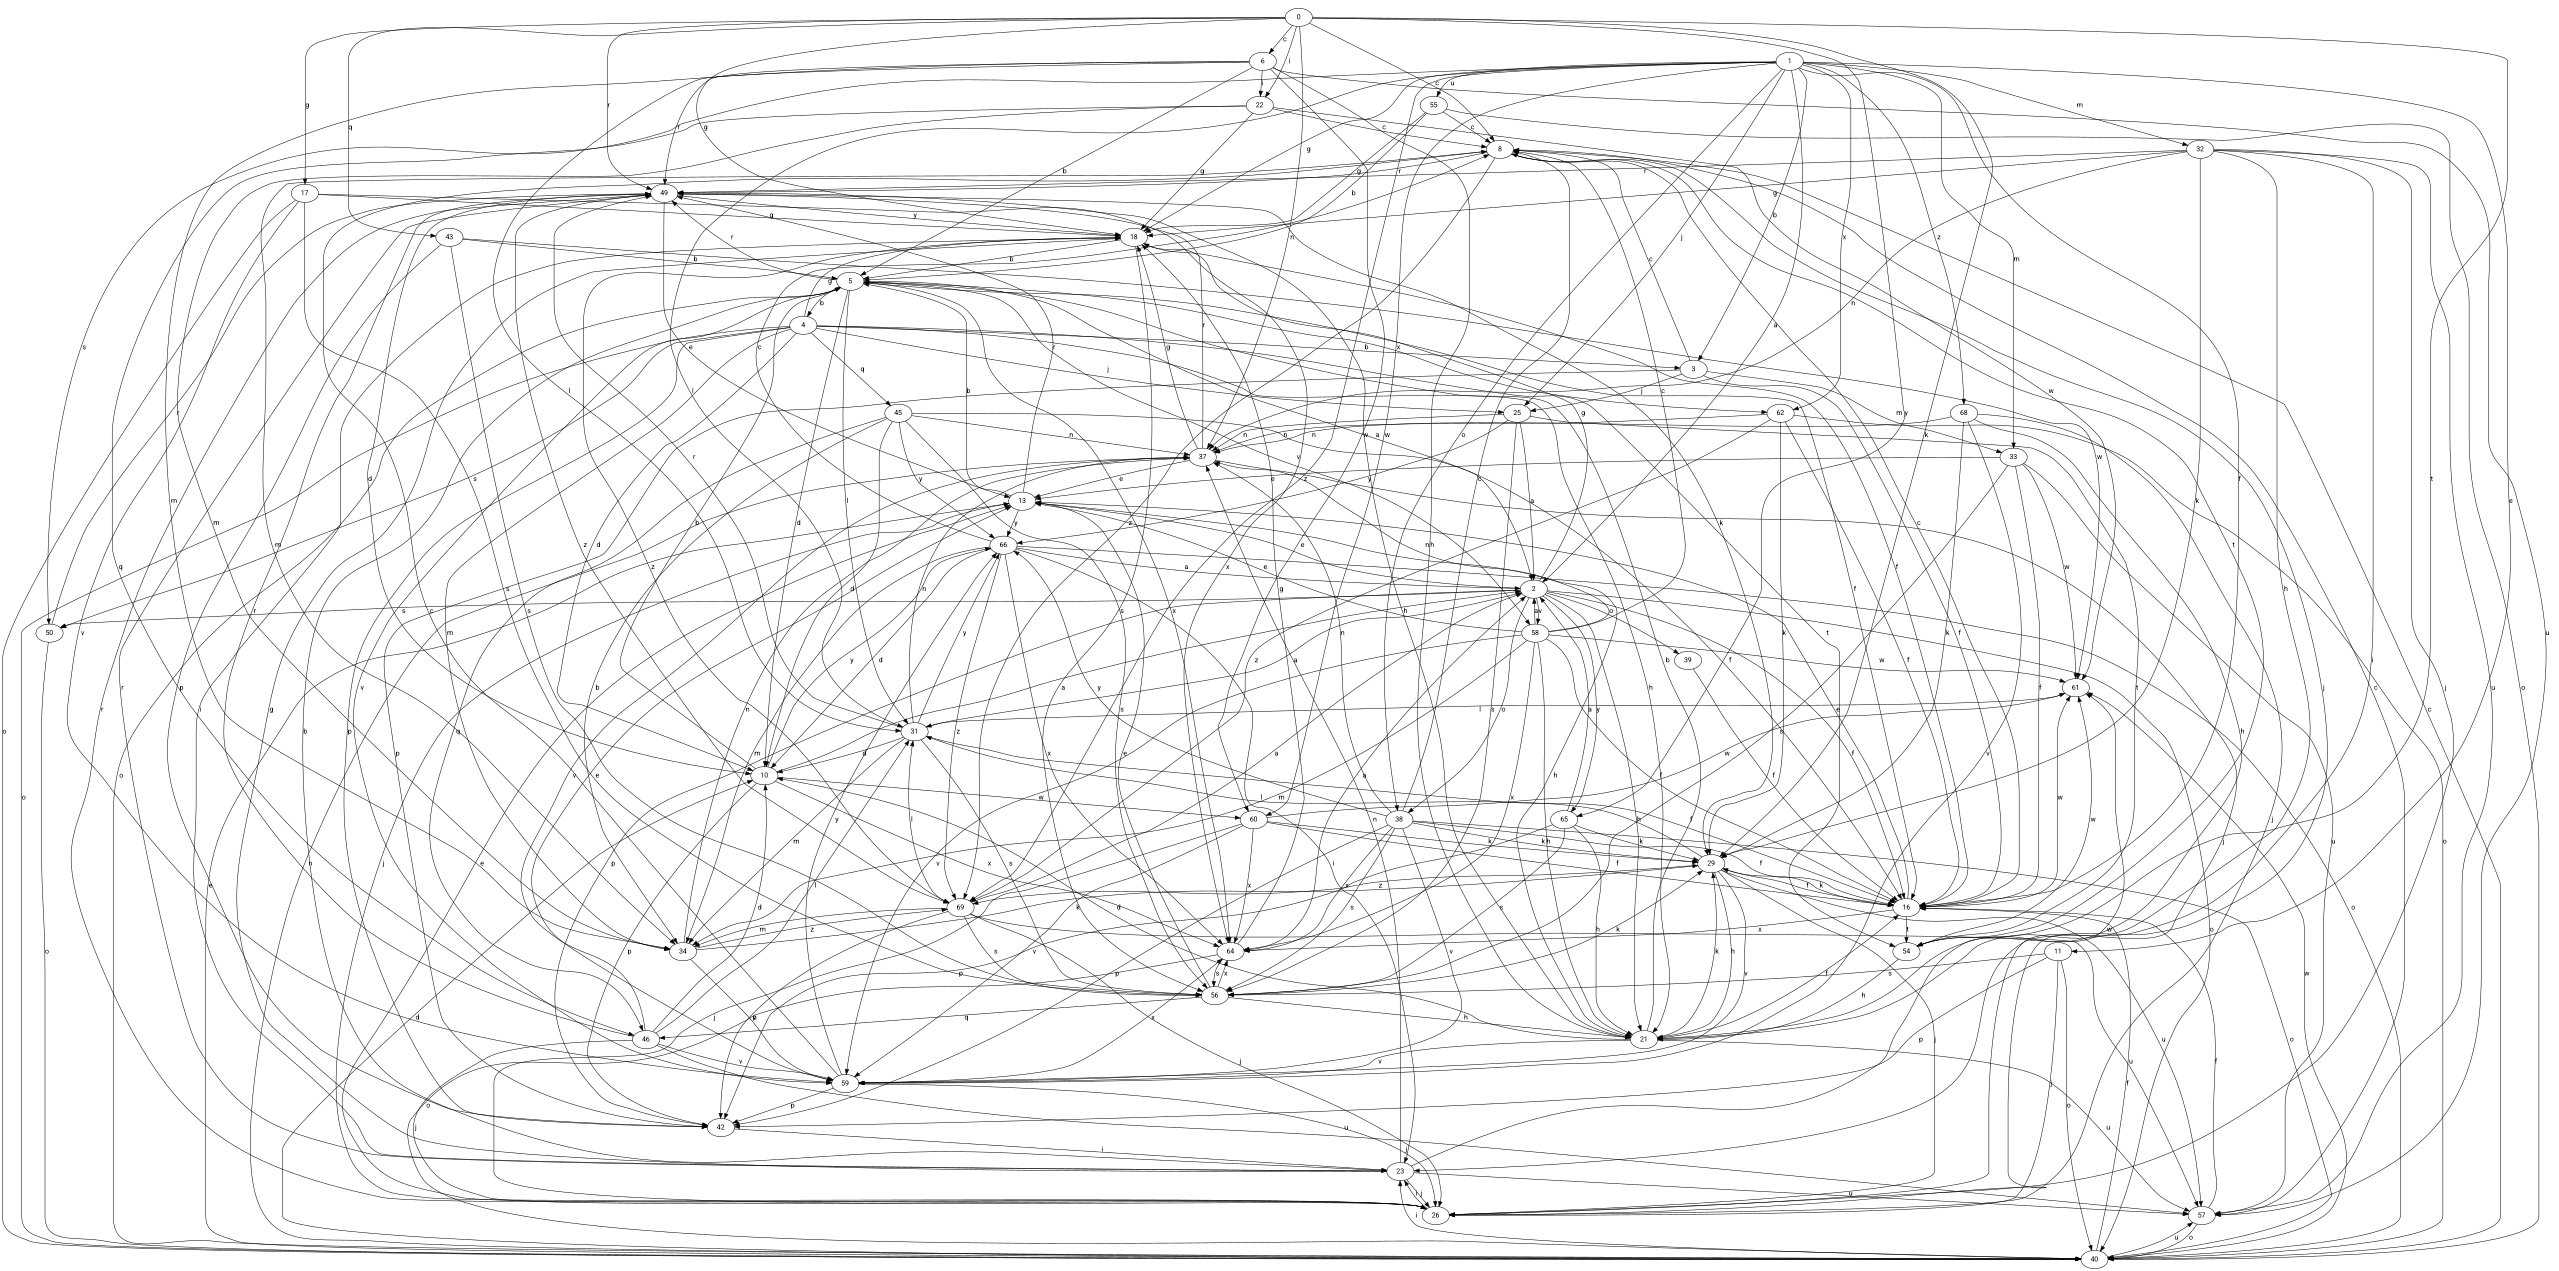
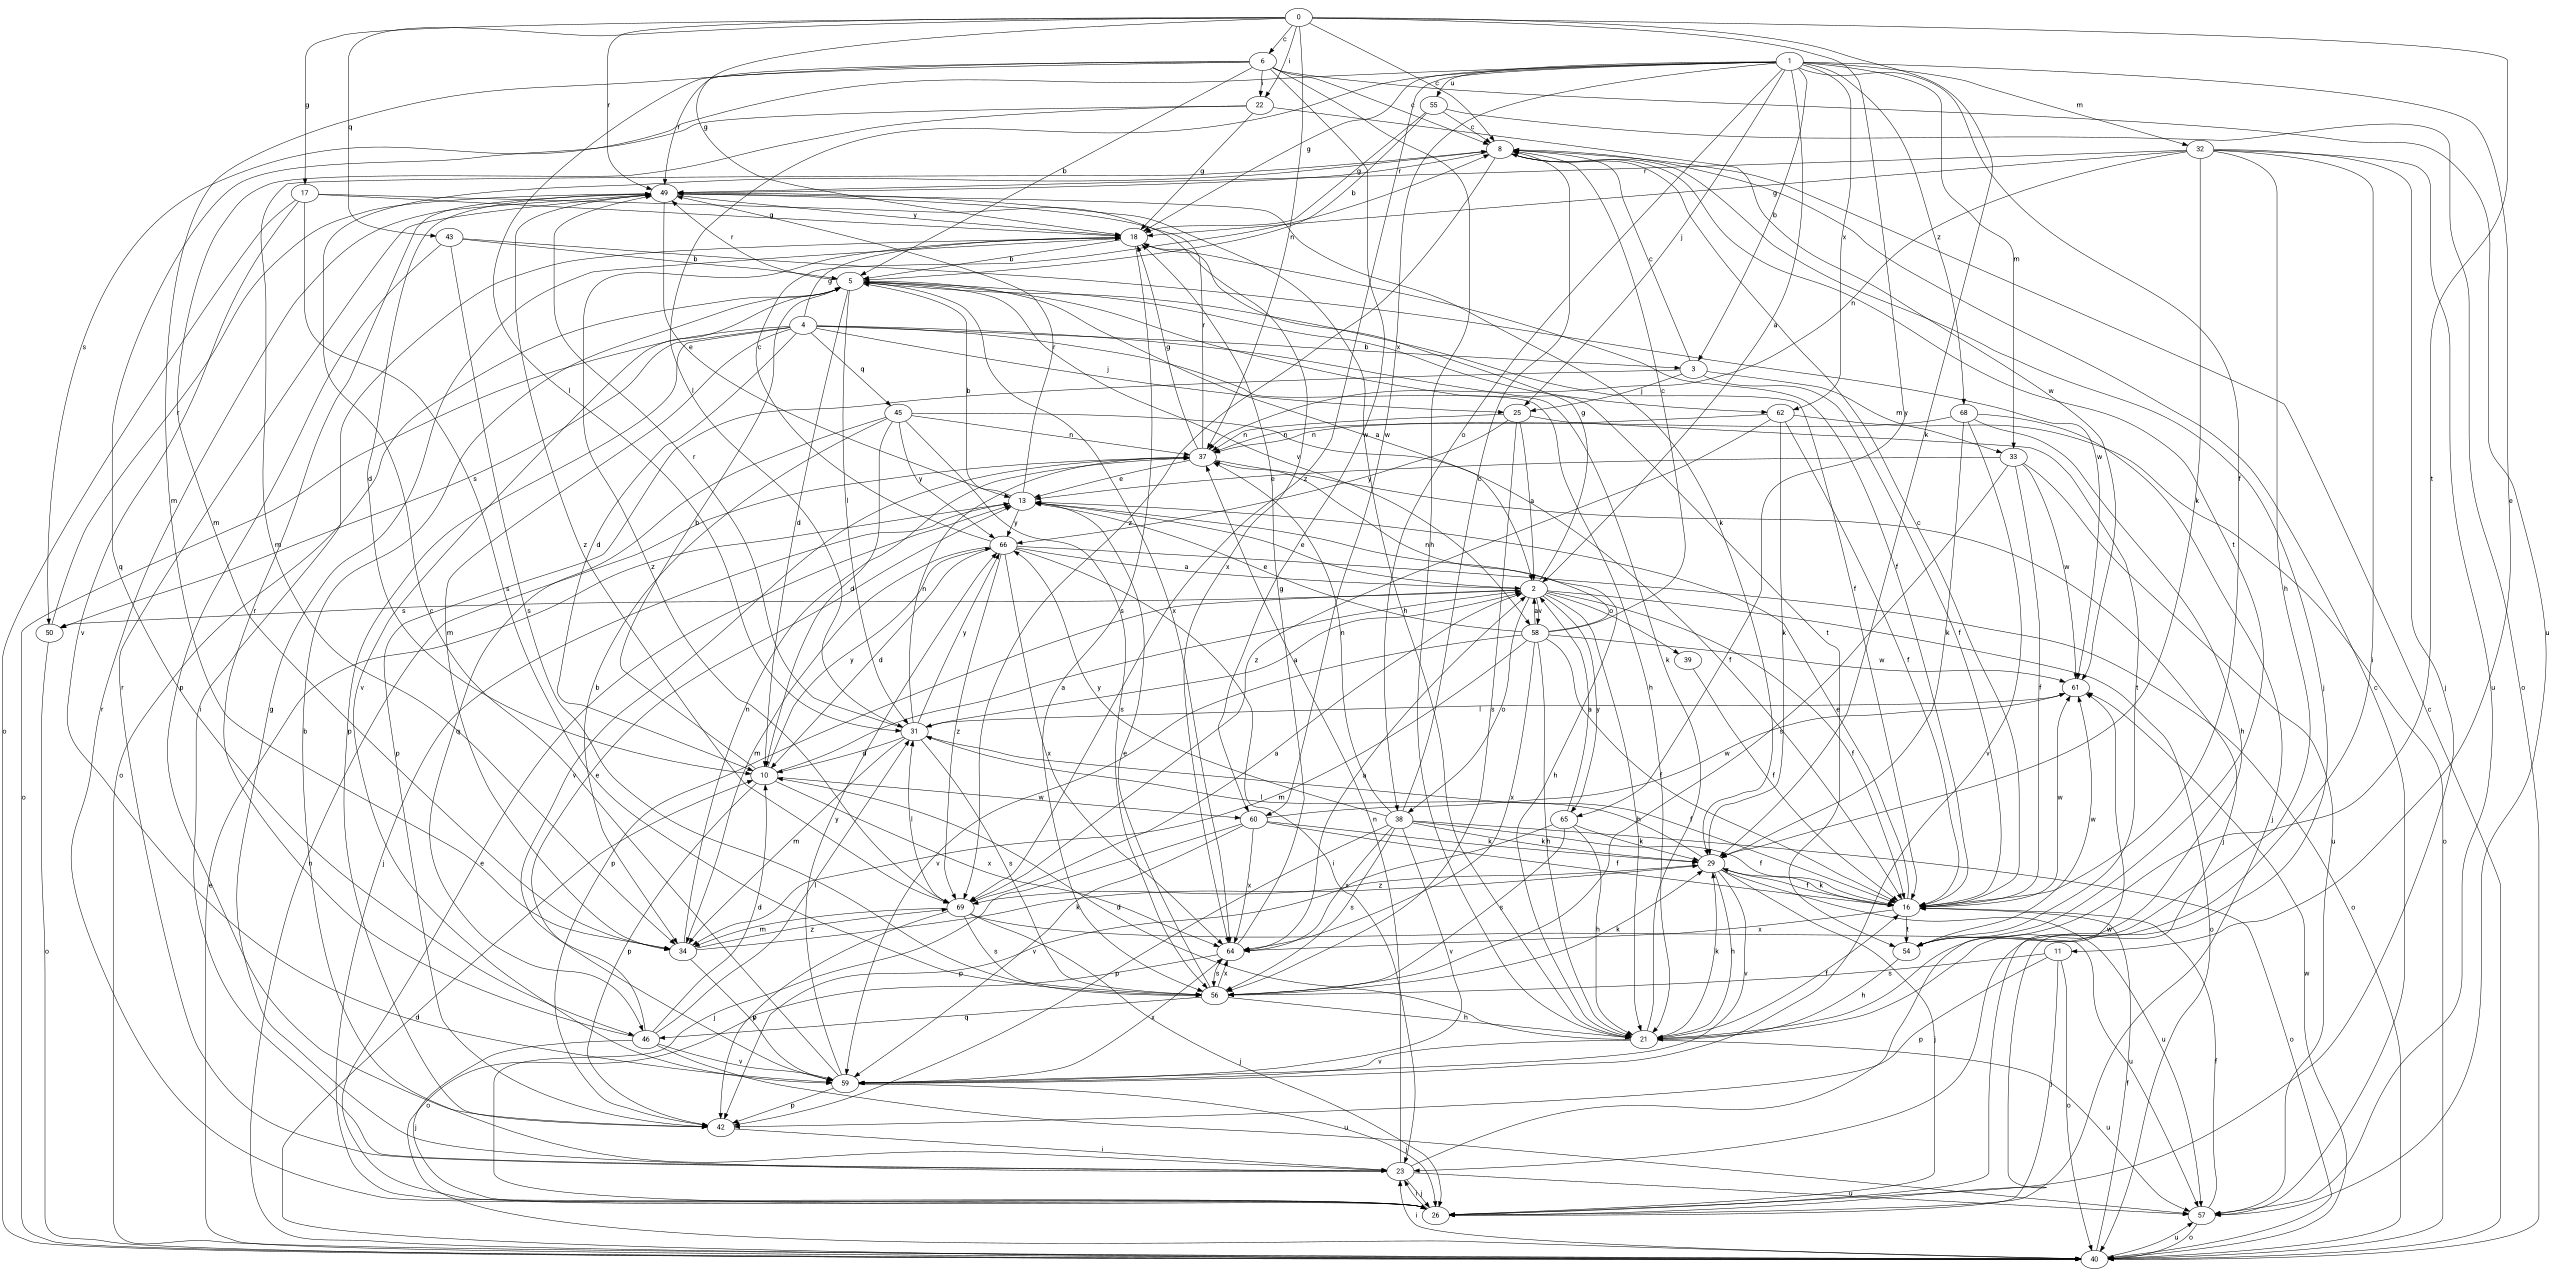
edge "22" -> "8": now "6" -> "8"
edge "5" -> "4": removed, label "b"
edge "21" -> "5": label "b" -> "k"
